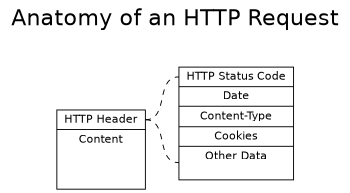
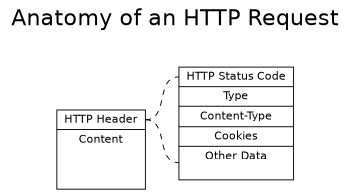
node "HTTP Status Code": text "Date" -> "Type"
